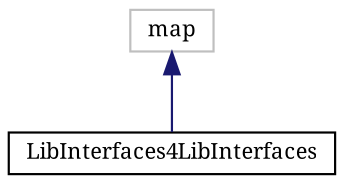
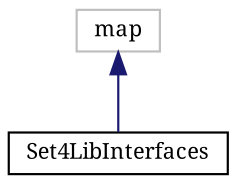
node "LibInterfaces4LibInterfaces": label "LibInterfaces4LibInterfaces" -> "Set4LibInterfaces"
